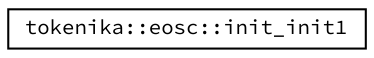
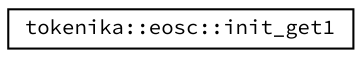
node "tokenika::eosc::init_init1": label "tokenika::eosc::init_init1" -> "tokenika::eosc::init_get1"
